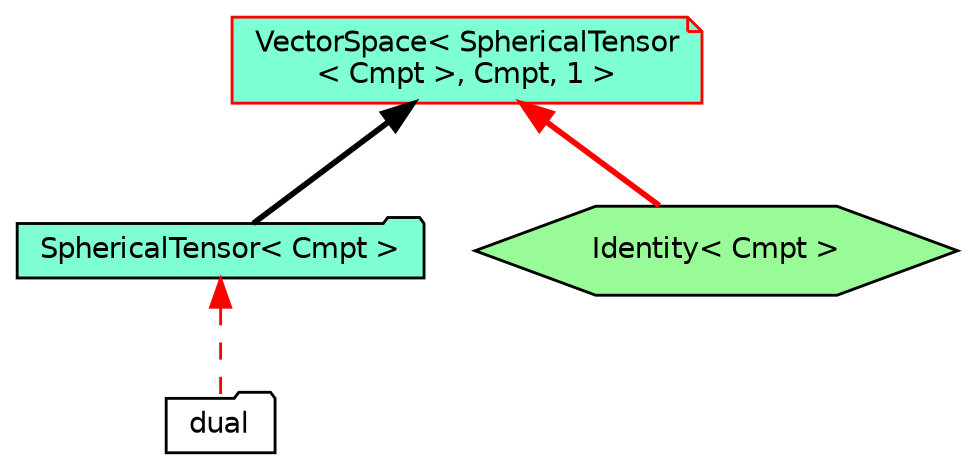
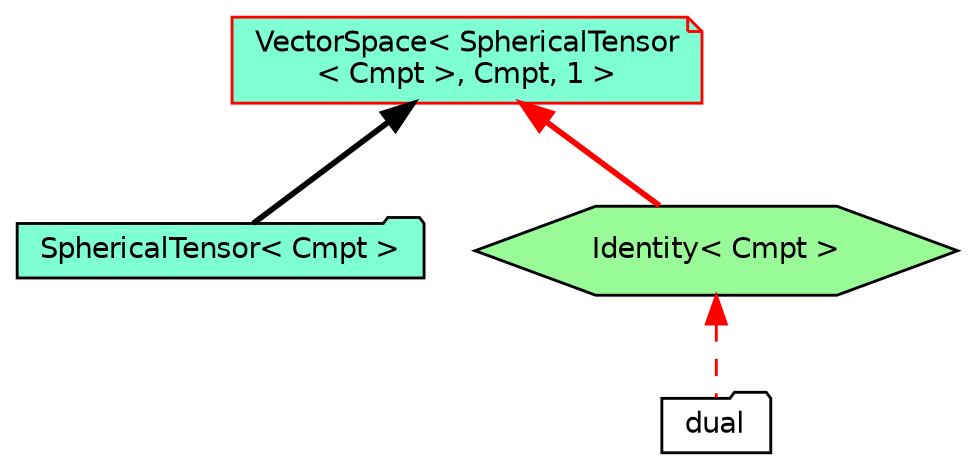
edge "dual" -> "SphericalTensor< Cmpt >": now "dual" -> "Identity< Cmpt >"
